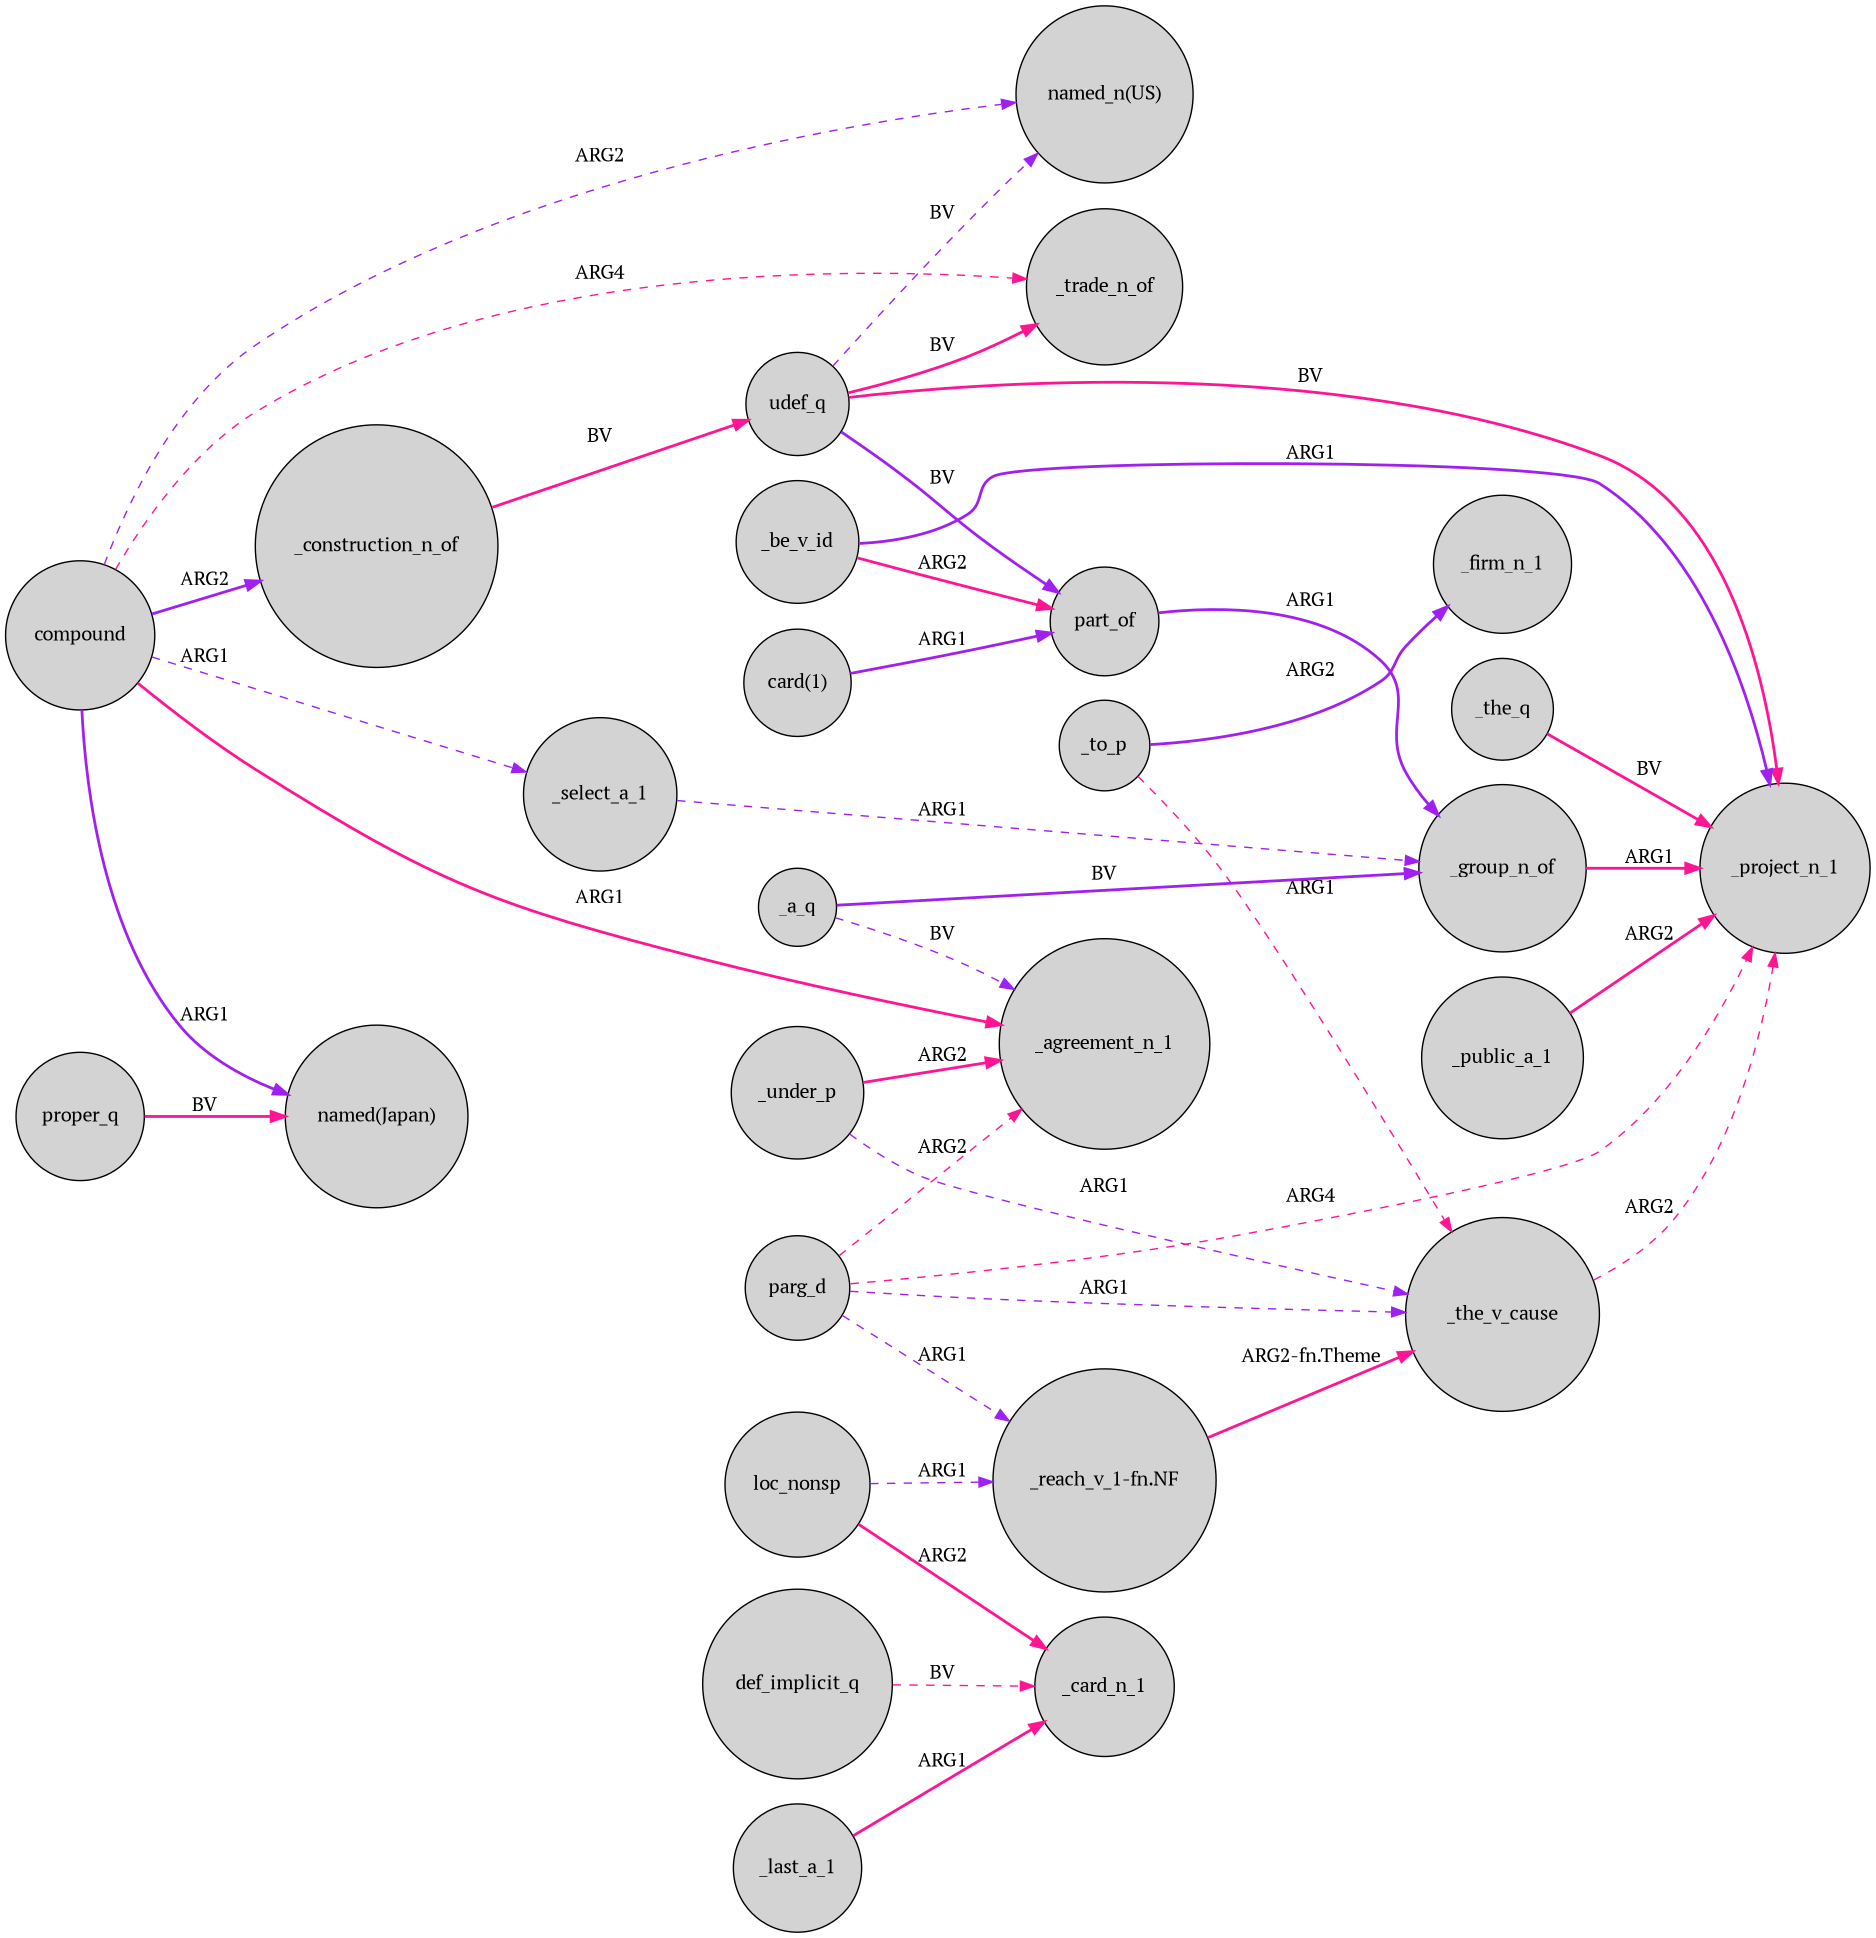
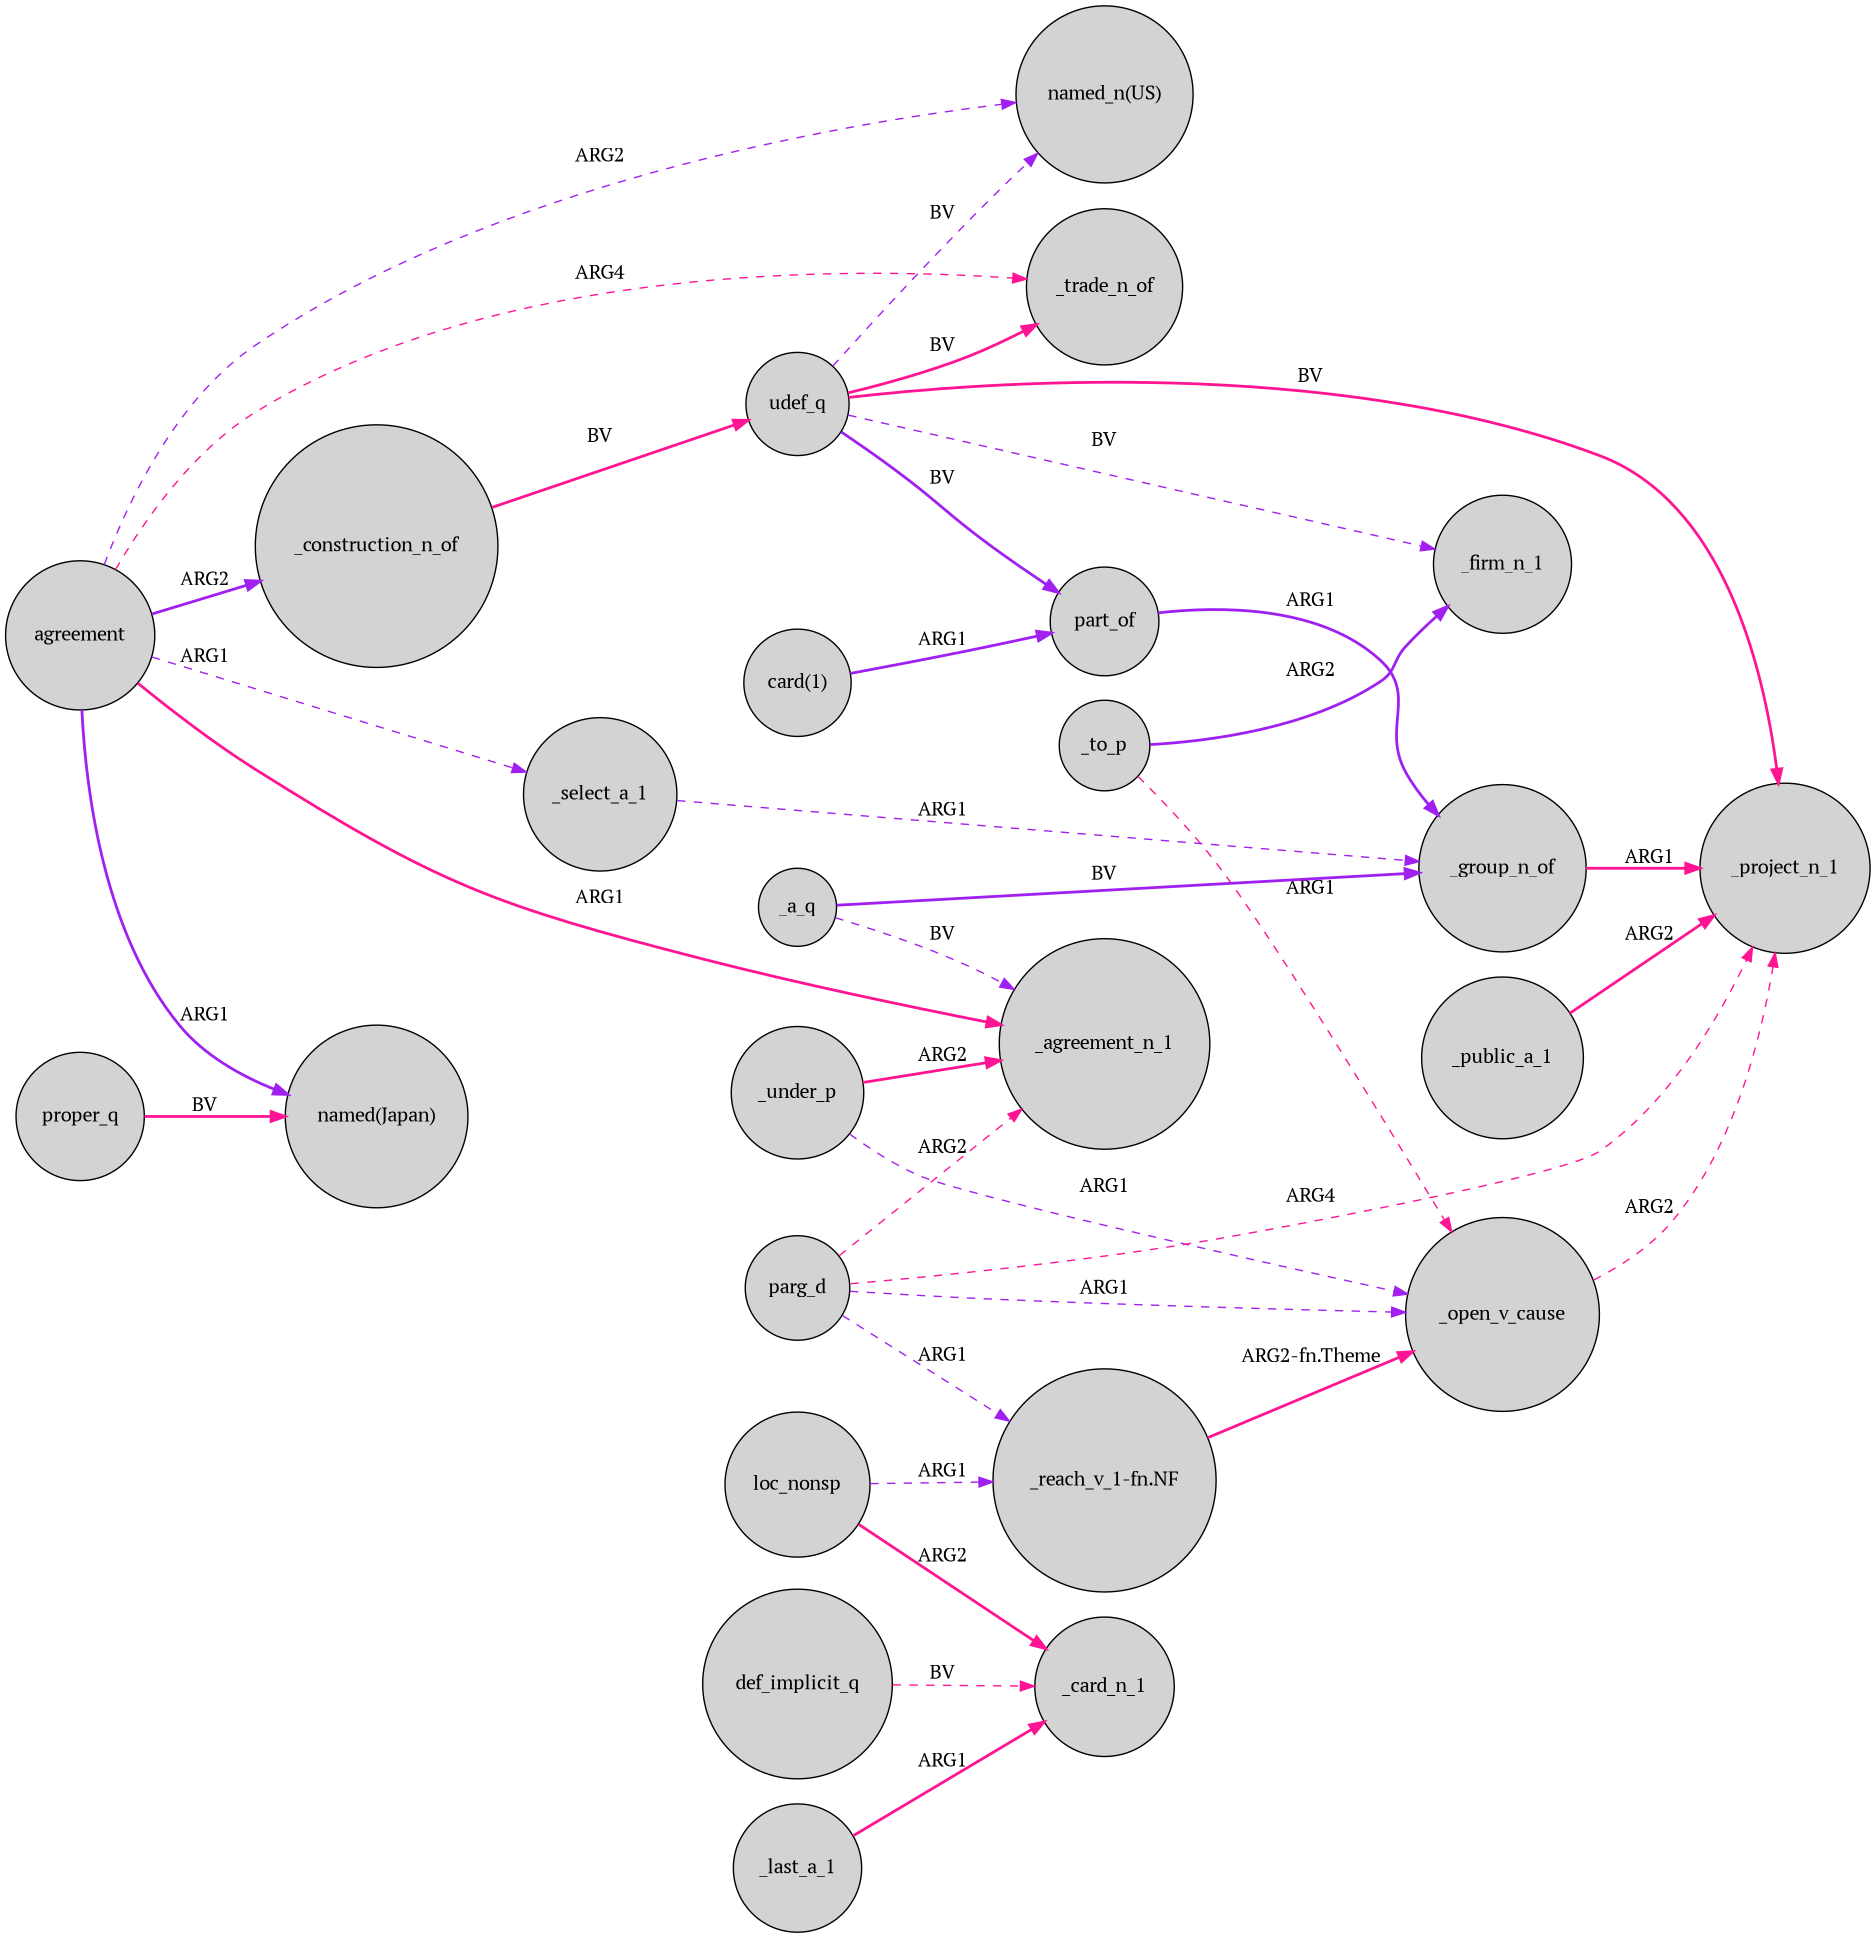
edge "udef_q" -> "_firm_n_1": added, label "BV"
node "_be_v_id": removed
node "compound": label "compound" -> "agreement"
node "_the_q": removed
node "_the_v_cause": label "_the_v_cause" -> "_open_v_cause"
